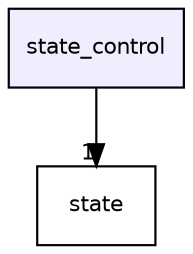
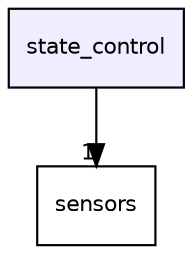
node "state": label "state" -> "sensors"
